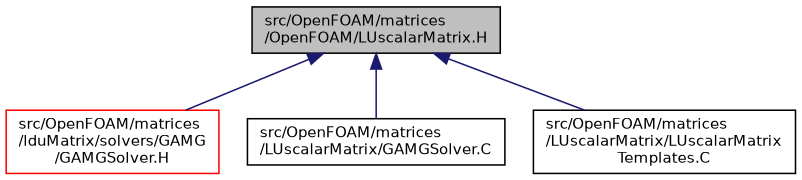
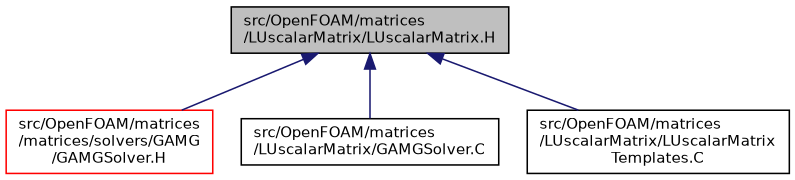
node "src/OpenFOAM/matrices /OpenFOAM/LUscalarMatrix.H": label "src/OpenFOAM/matrices /OpenFOAM/LUscalarMatrix.H" -> "src/OpenFOAM/matrices /LUscalarMatrix/LUscalarMatrix.H"
node "src/OpenFOAM/matrices /lduMatrix/solvers/GAMG /GAMGSolver.H": label "src/OpenFOAM/matrices /lduMatrix/solvers/GAMG /GAMGSolver.H" -> "src/OpenFOAM/matrices /matrices/solvers/GAMG /GAMGSolver.H"
